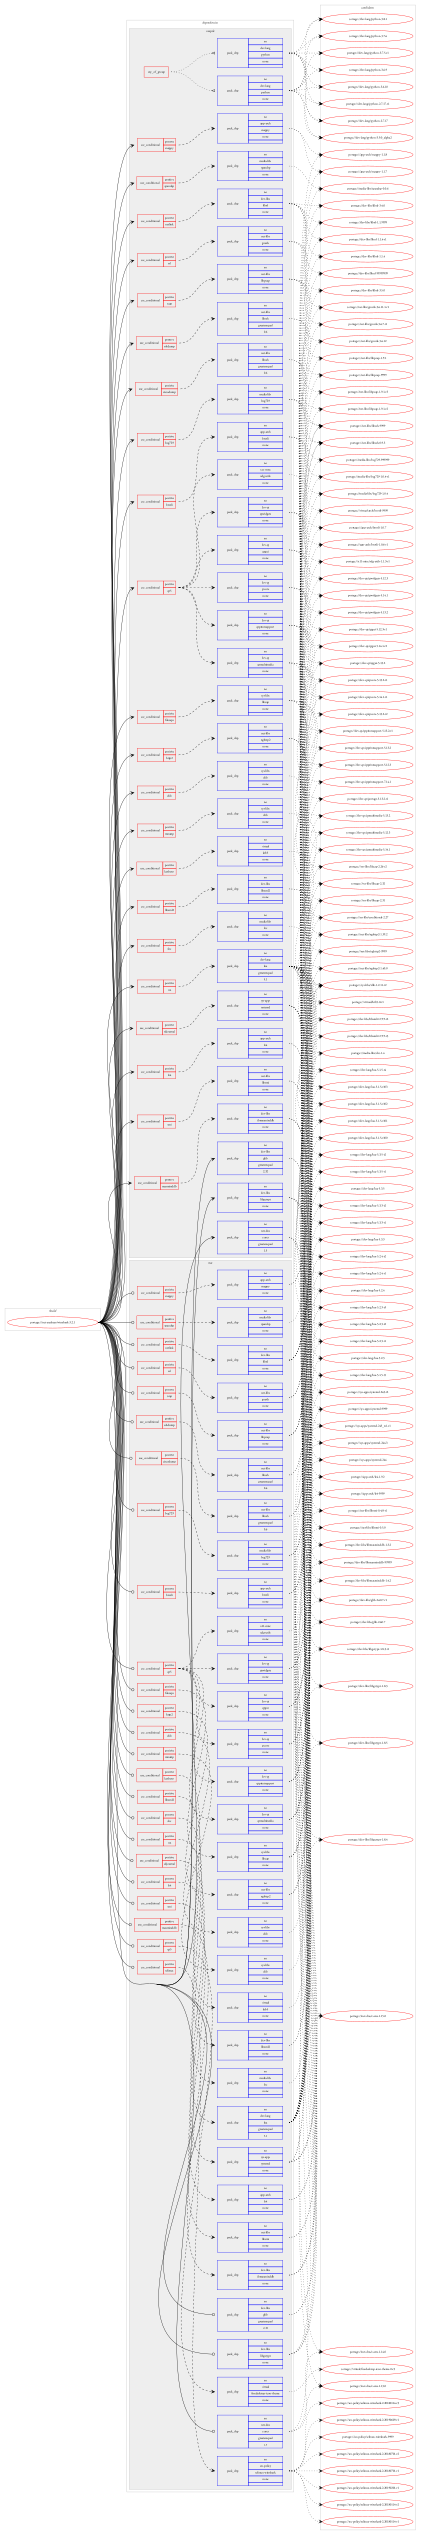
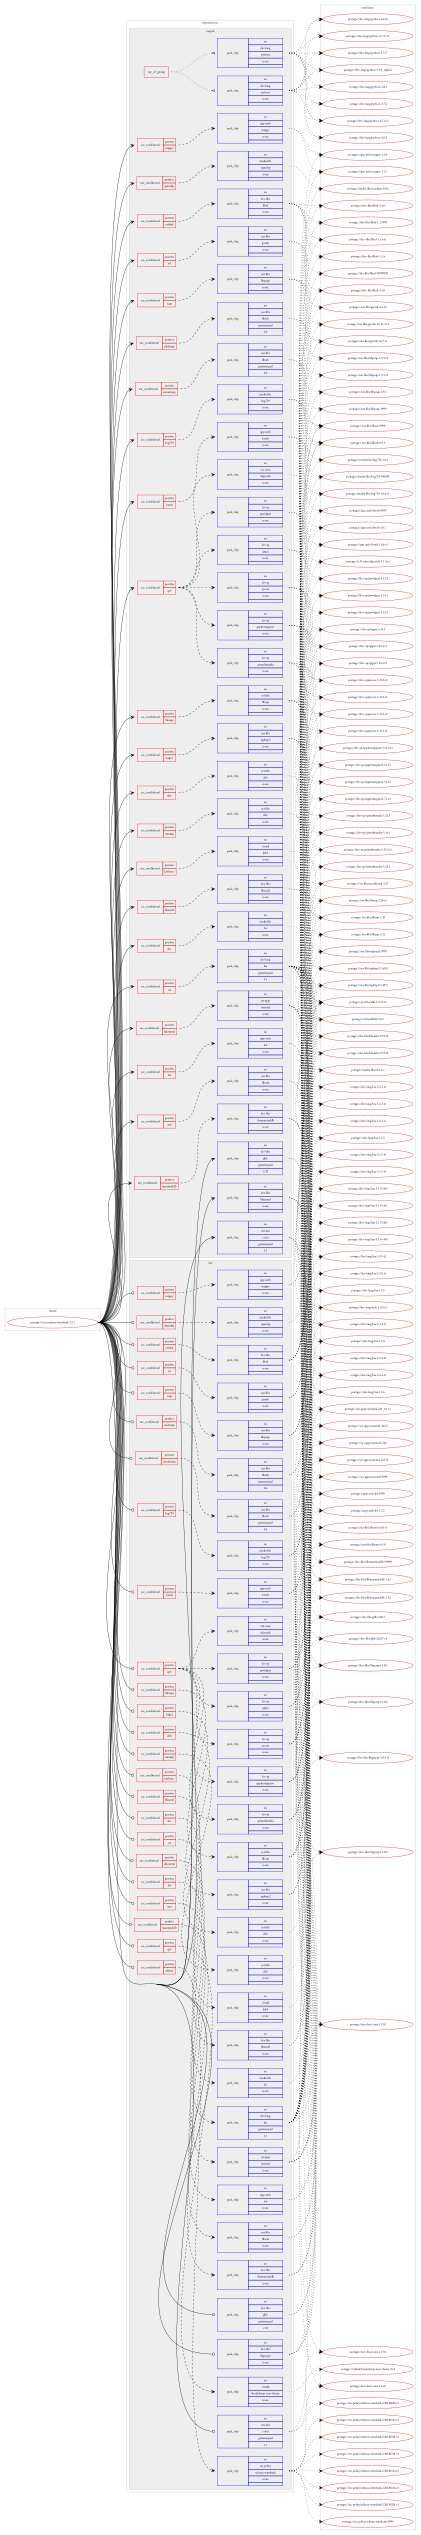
node "portage://virtual-arch/brotli-9999": label "portage://virtual-arch/brotli-9999" -> "portage://app-arch/brotli-9999"
node "portage://dev-qt/qtcore-5.12.3-r2": added
node "portage://dev-qt/portage-5.13.2-r1": label "portage://dev-qt/portage-5.13.2-r1" -> "portage://dev-qt/qtmultimedia-5.13.2-r1"
node "portage://dev-lang/lua-5.3.3-r2": label "portage://dev-lang/lua-5.3.3-r2" -> "portage://dev-lang/arch-5.3.3-r2"
